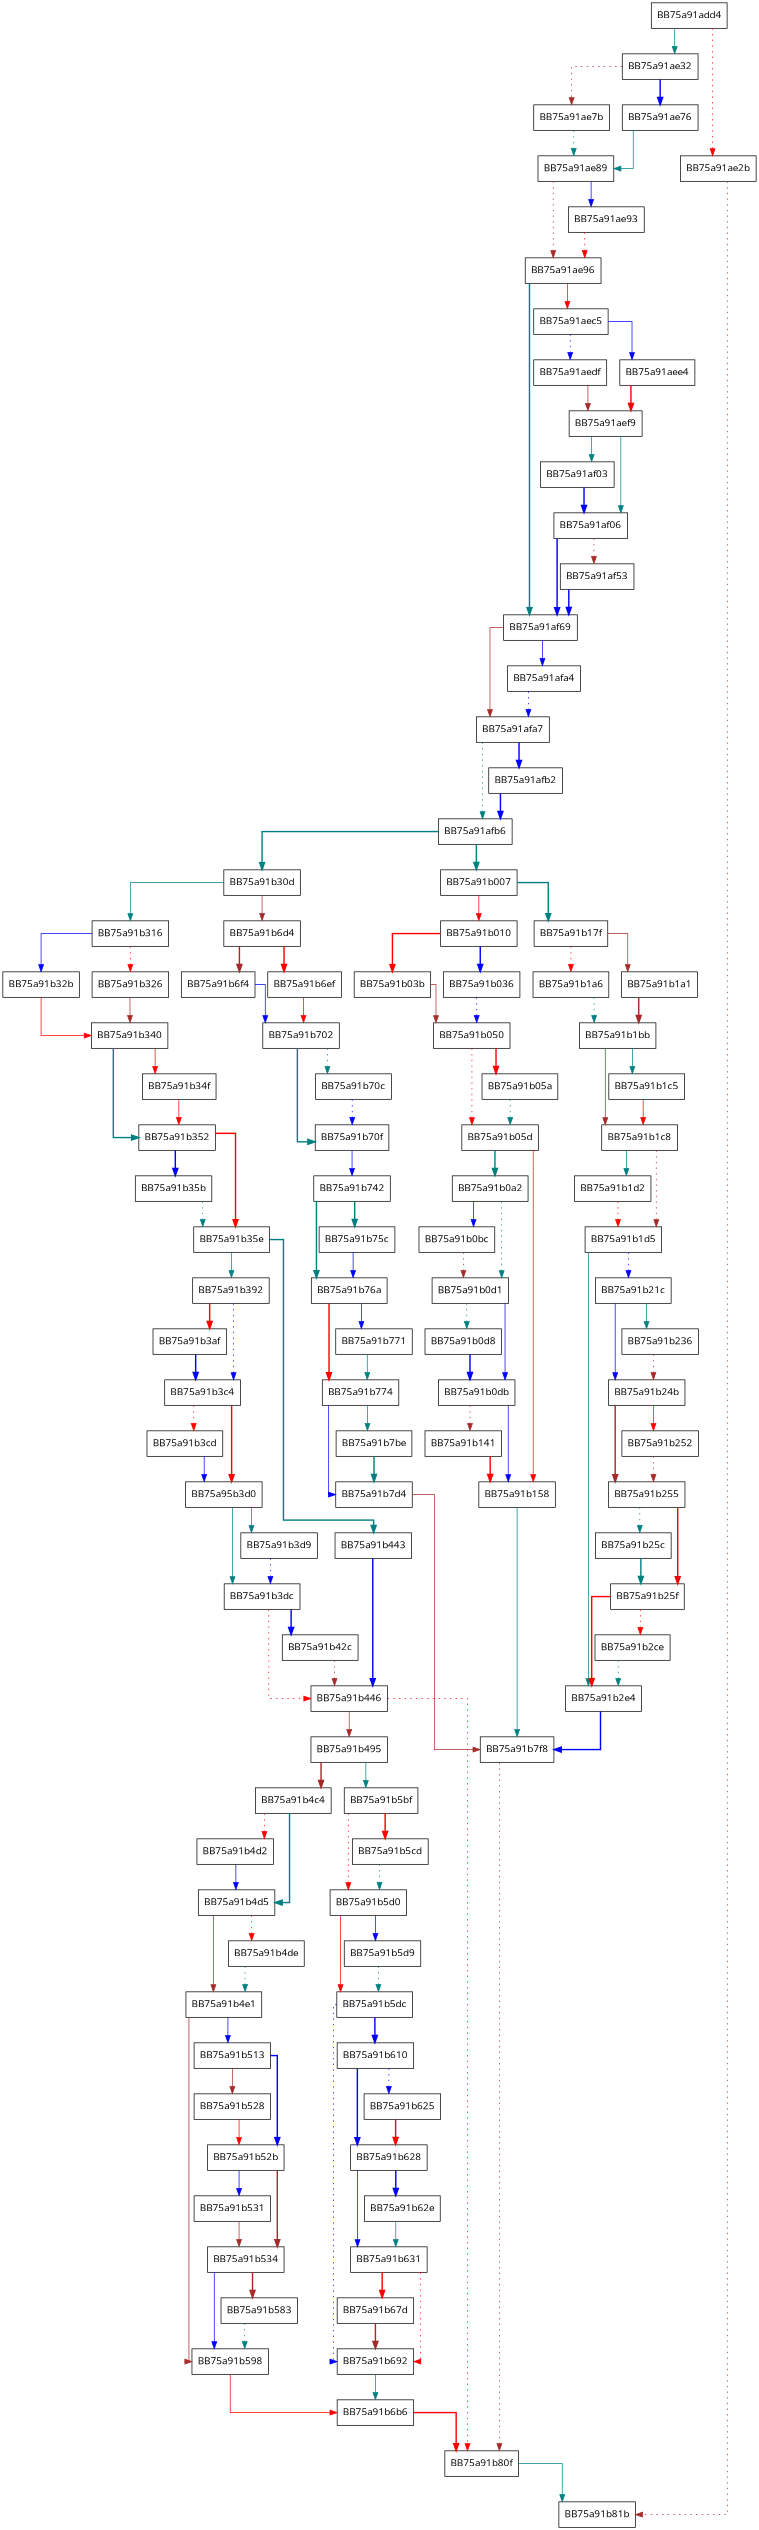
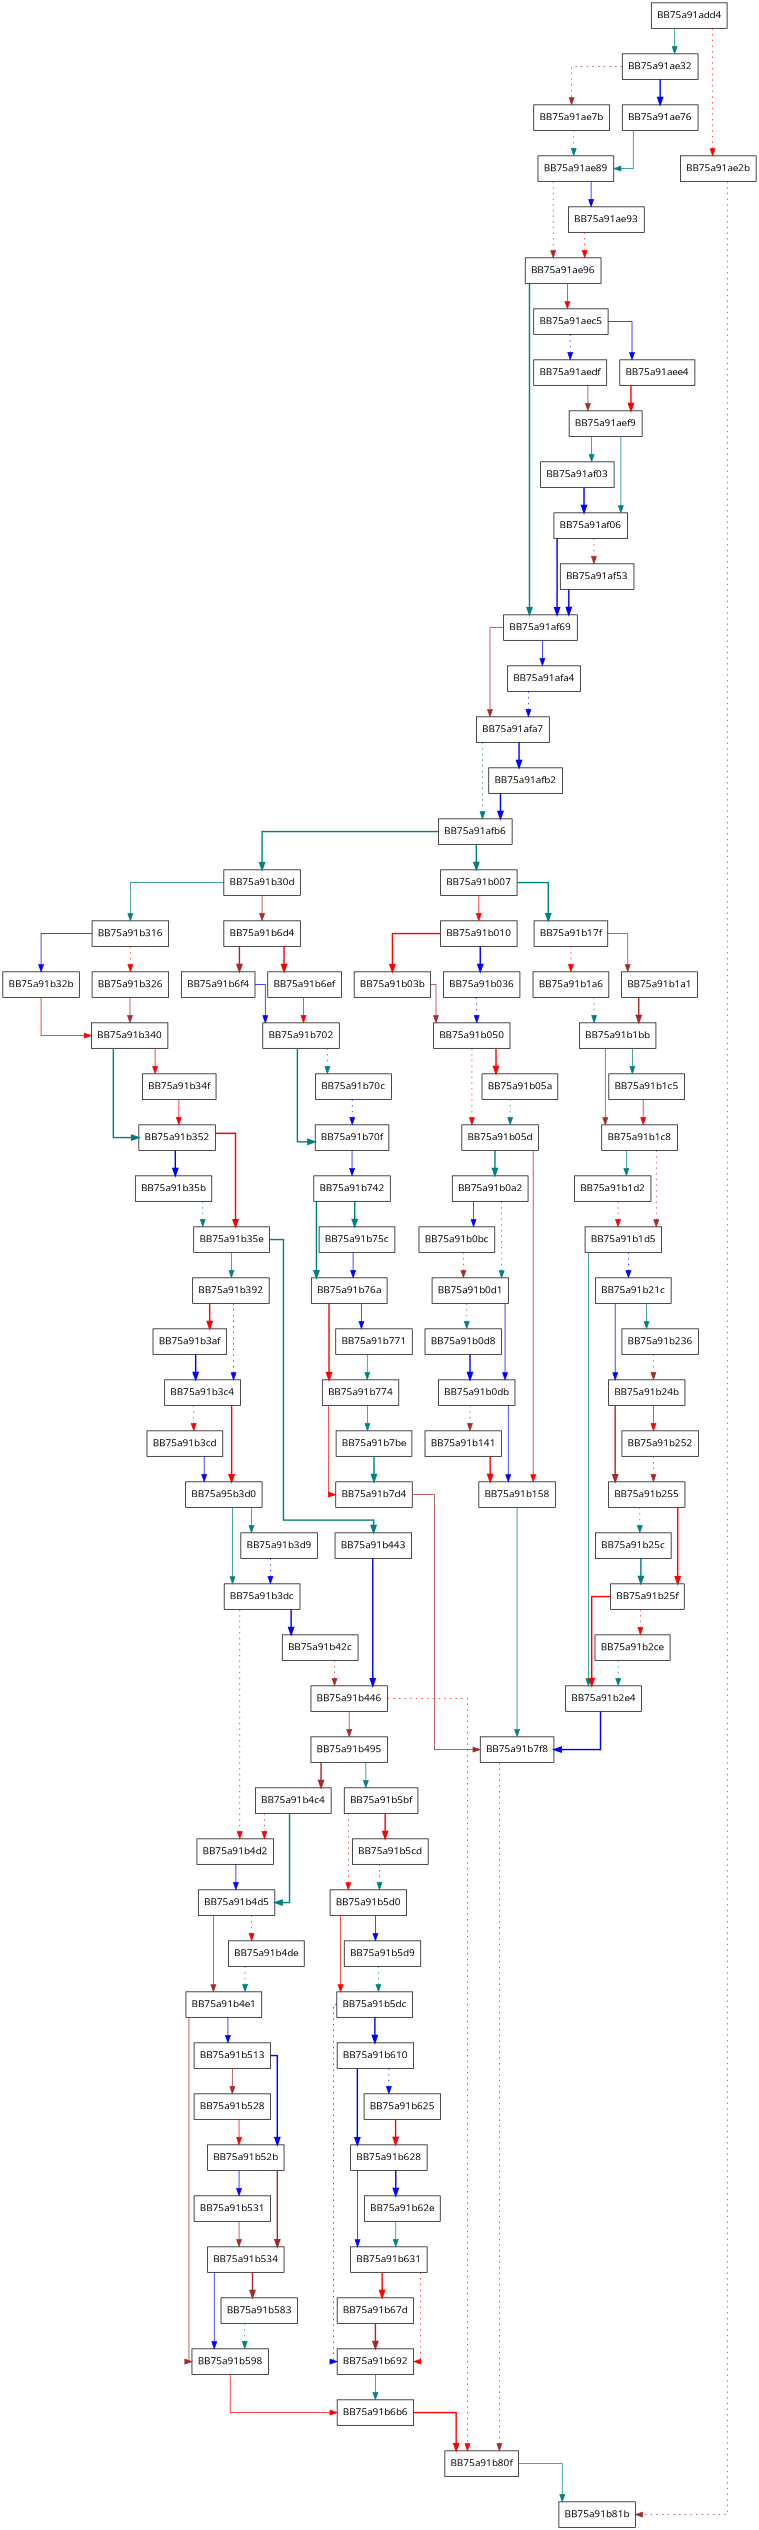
edge "BB75a91b774" -> "BB75a91b7d4": color blue -> red
edge "BB75a91b3dc" -> "BB75a91b446": now "BB75a91b3dc" -> "BB75a91b4d2"
